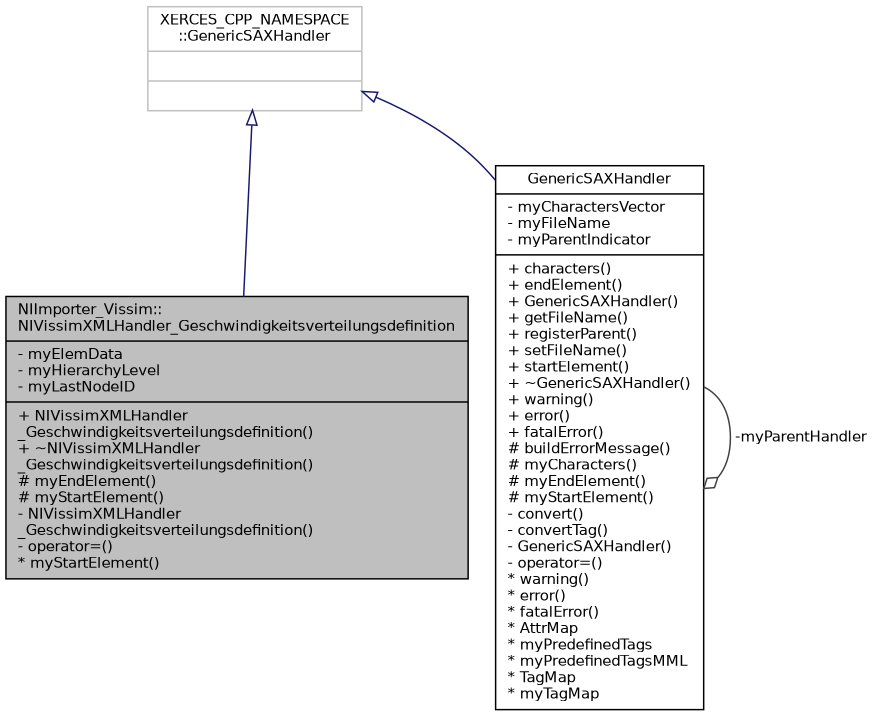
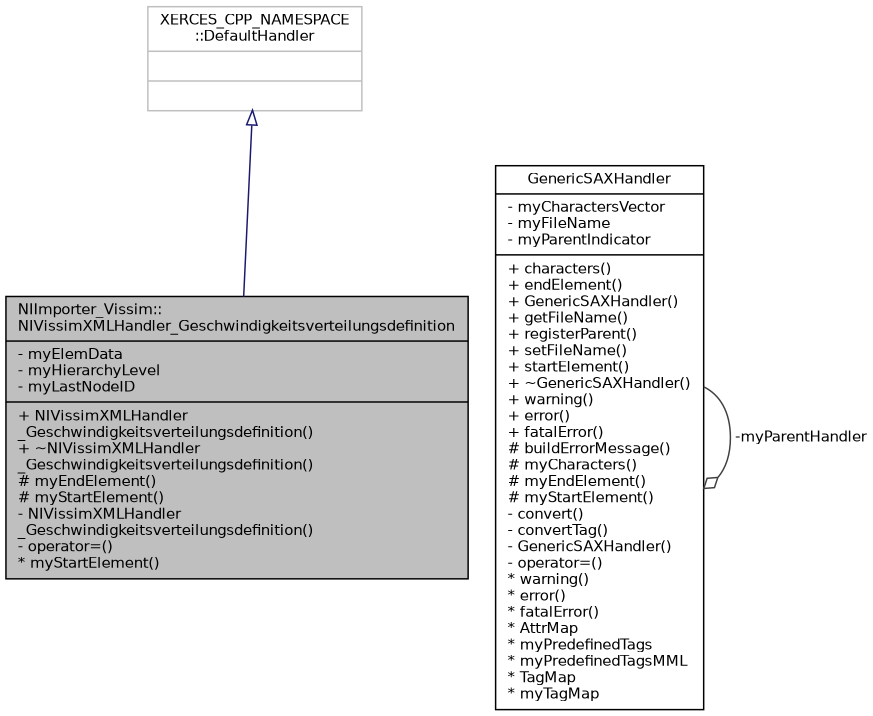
node "XERCES_CPP_NAMESPACE": text "::GenericSAXHandler" -> "::DefaultHandler"
edge "GenericSAXHandler" -> "XERCES_CPP_NAMESPACE": removed
